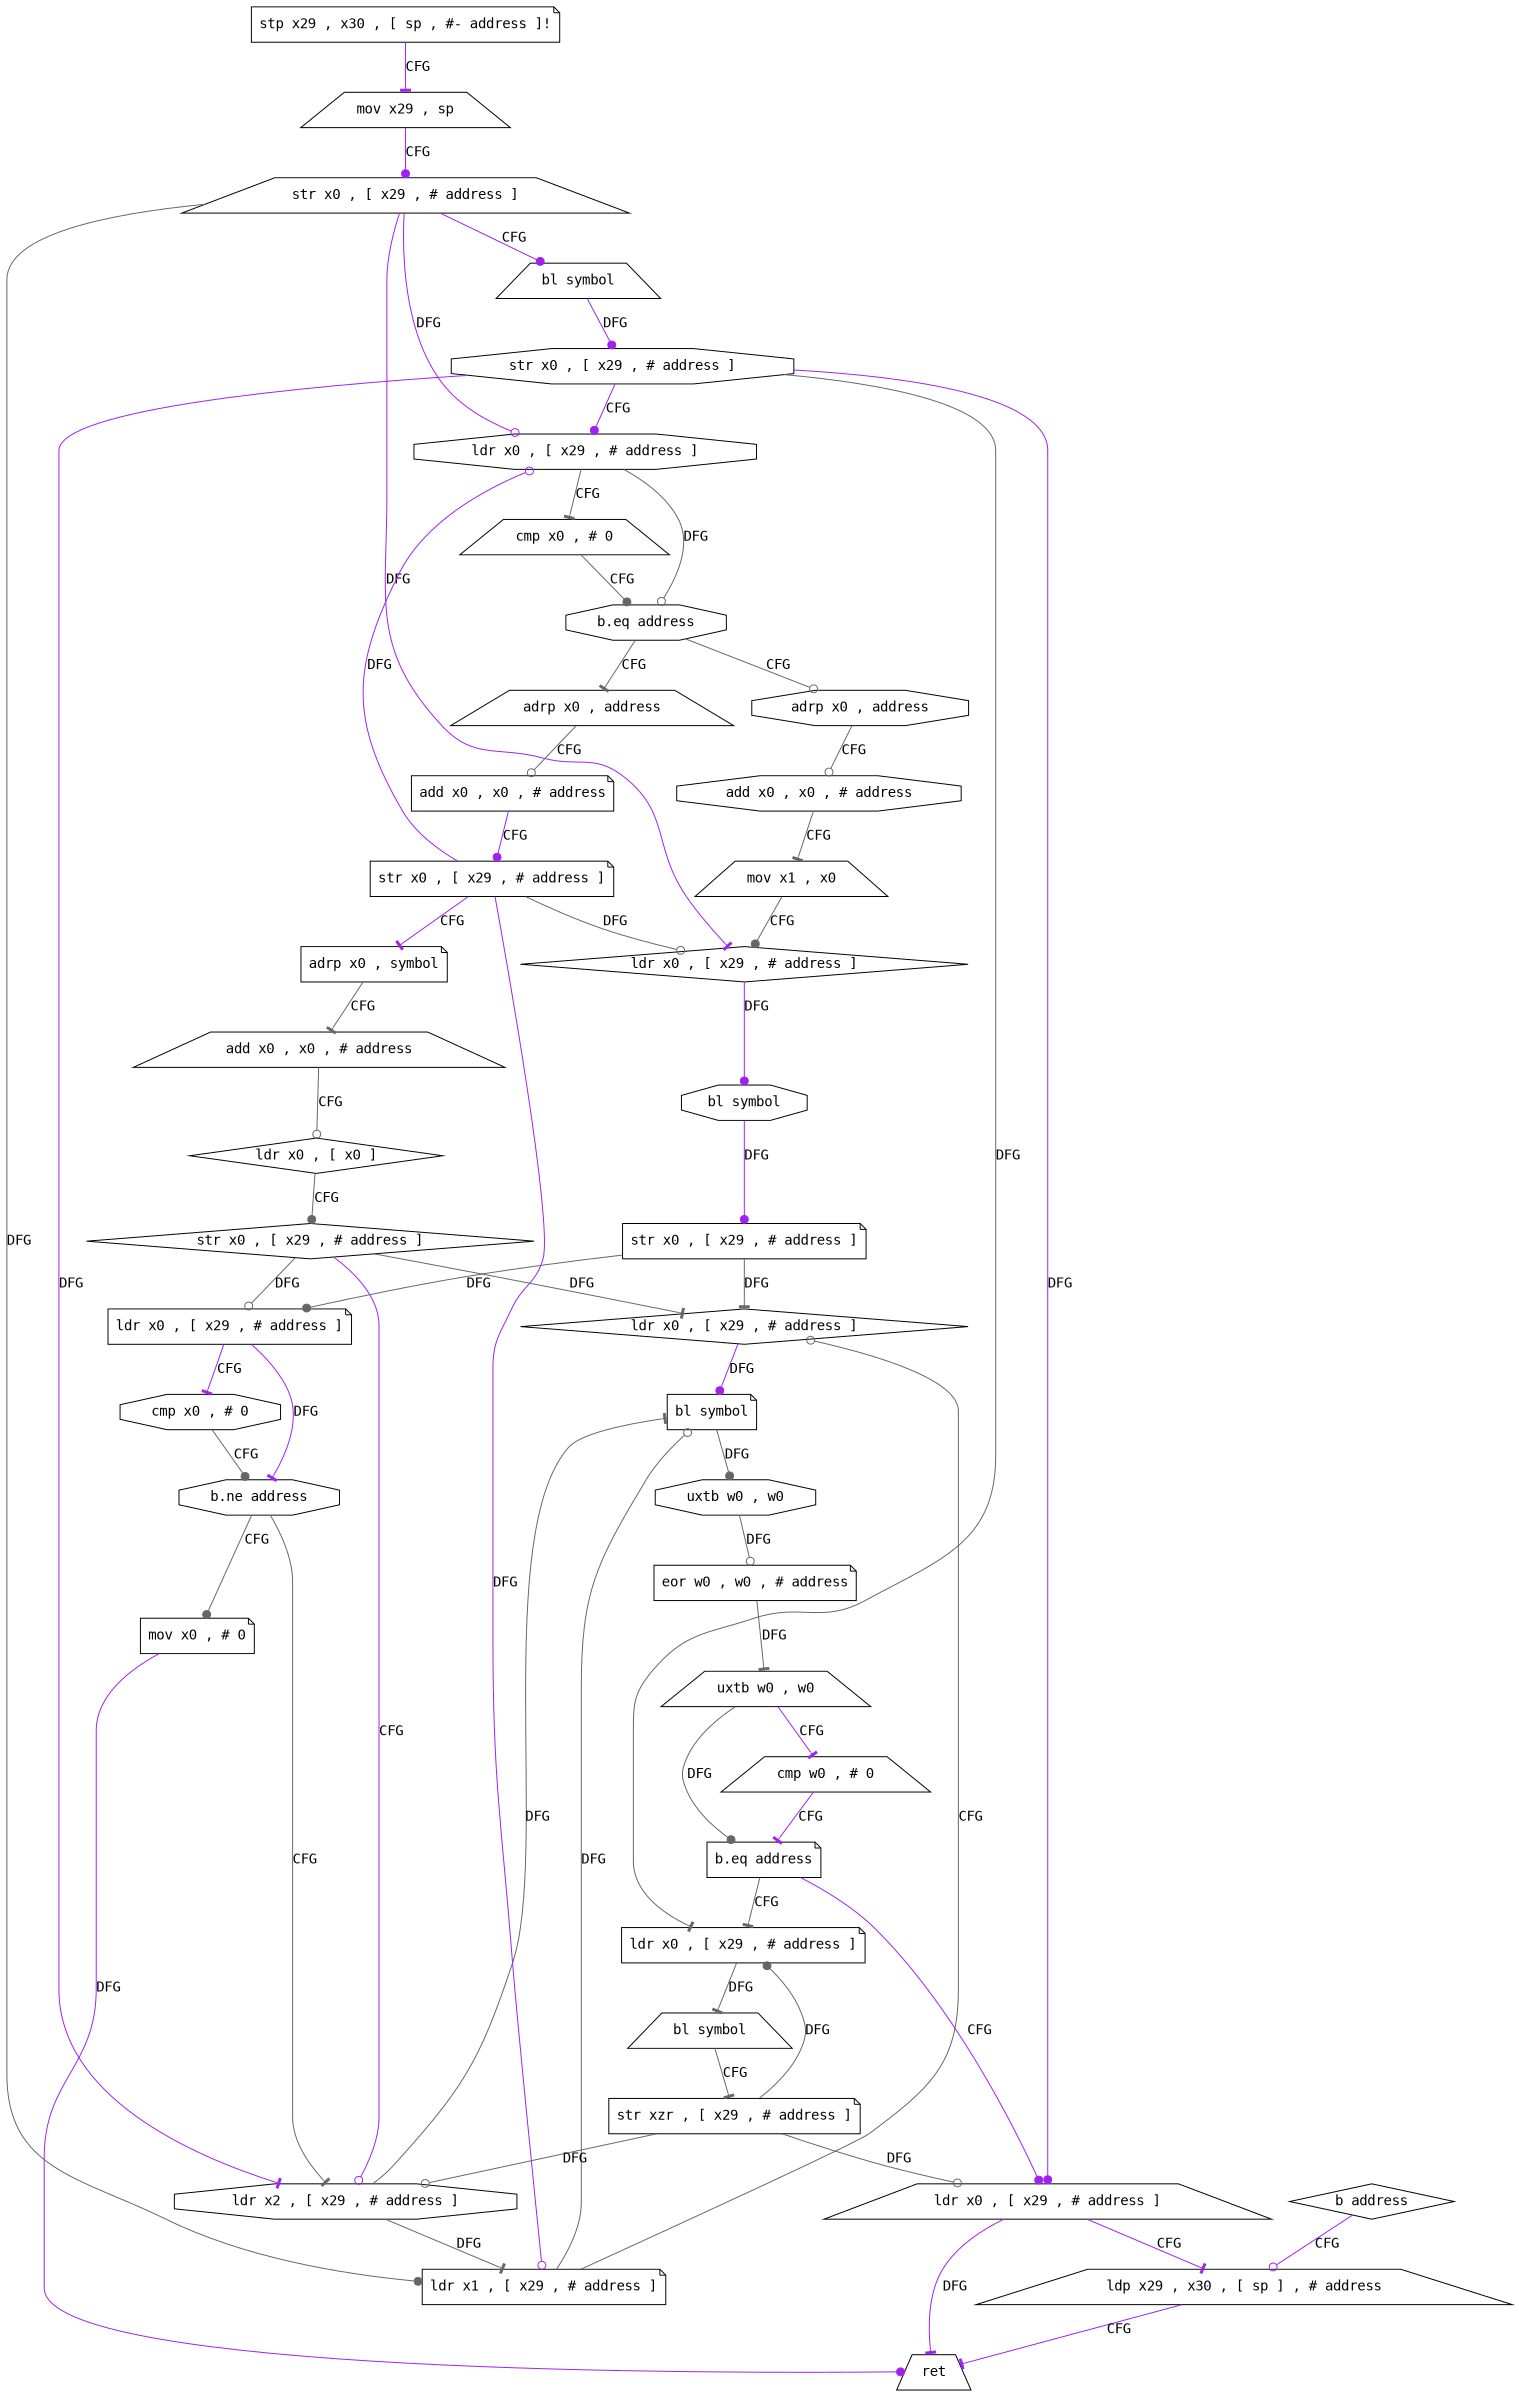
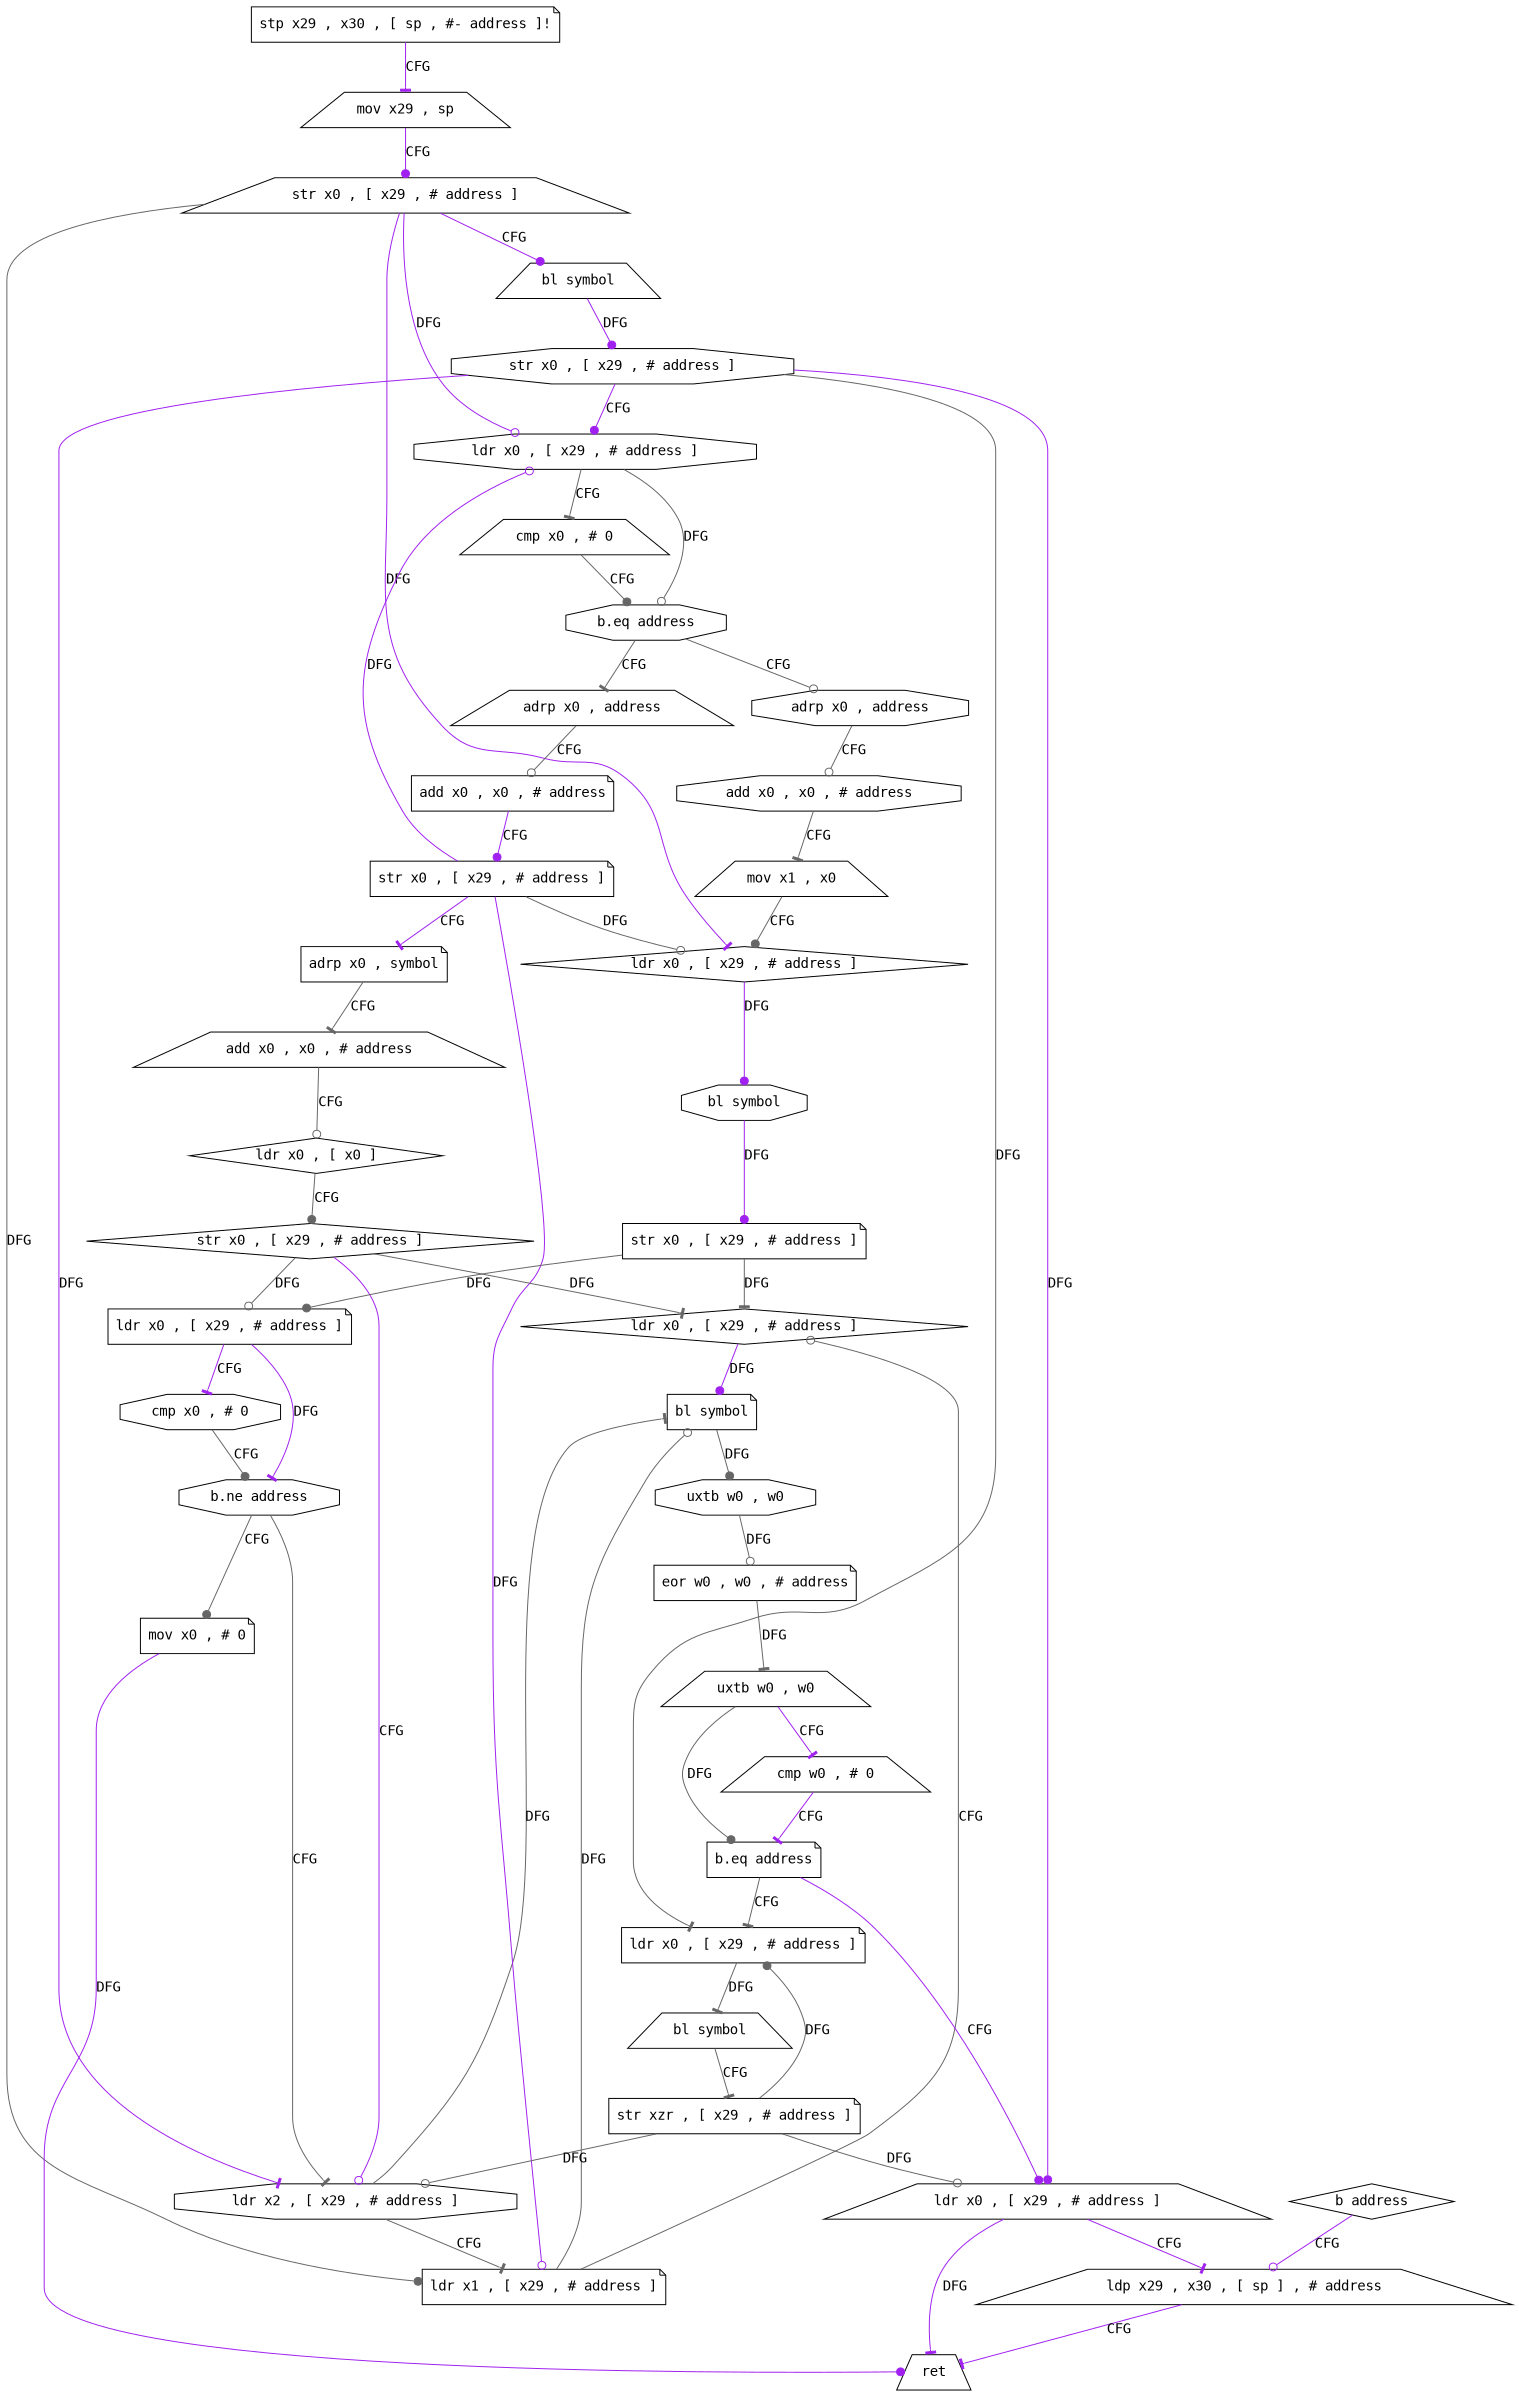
edge "ldr x2 , [ x29 , # address ]" -> "ldr x1 , [ x29 , # address ]": label "DFG" -> "CFG"
